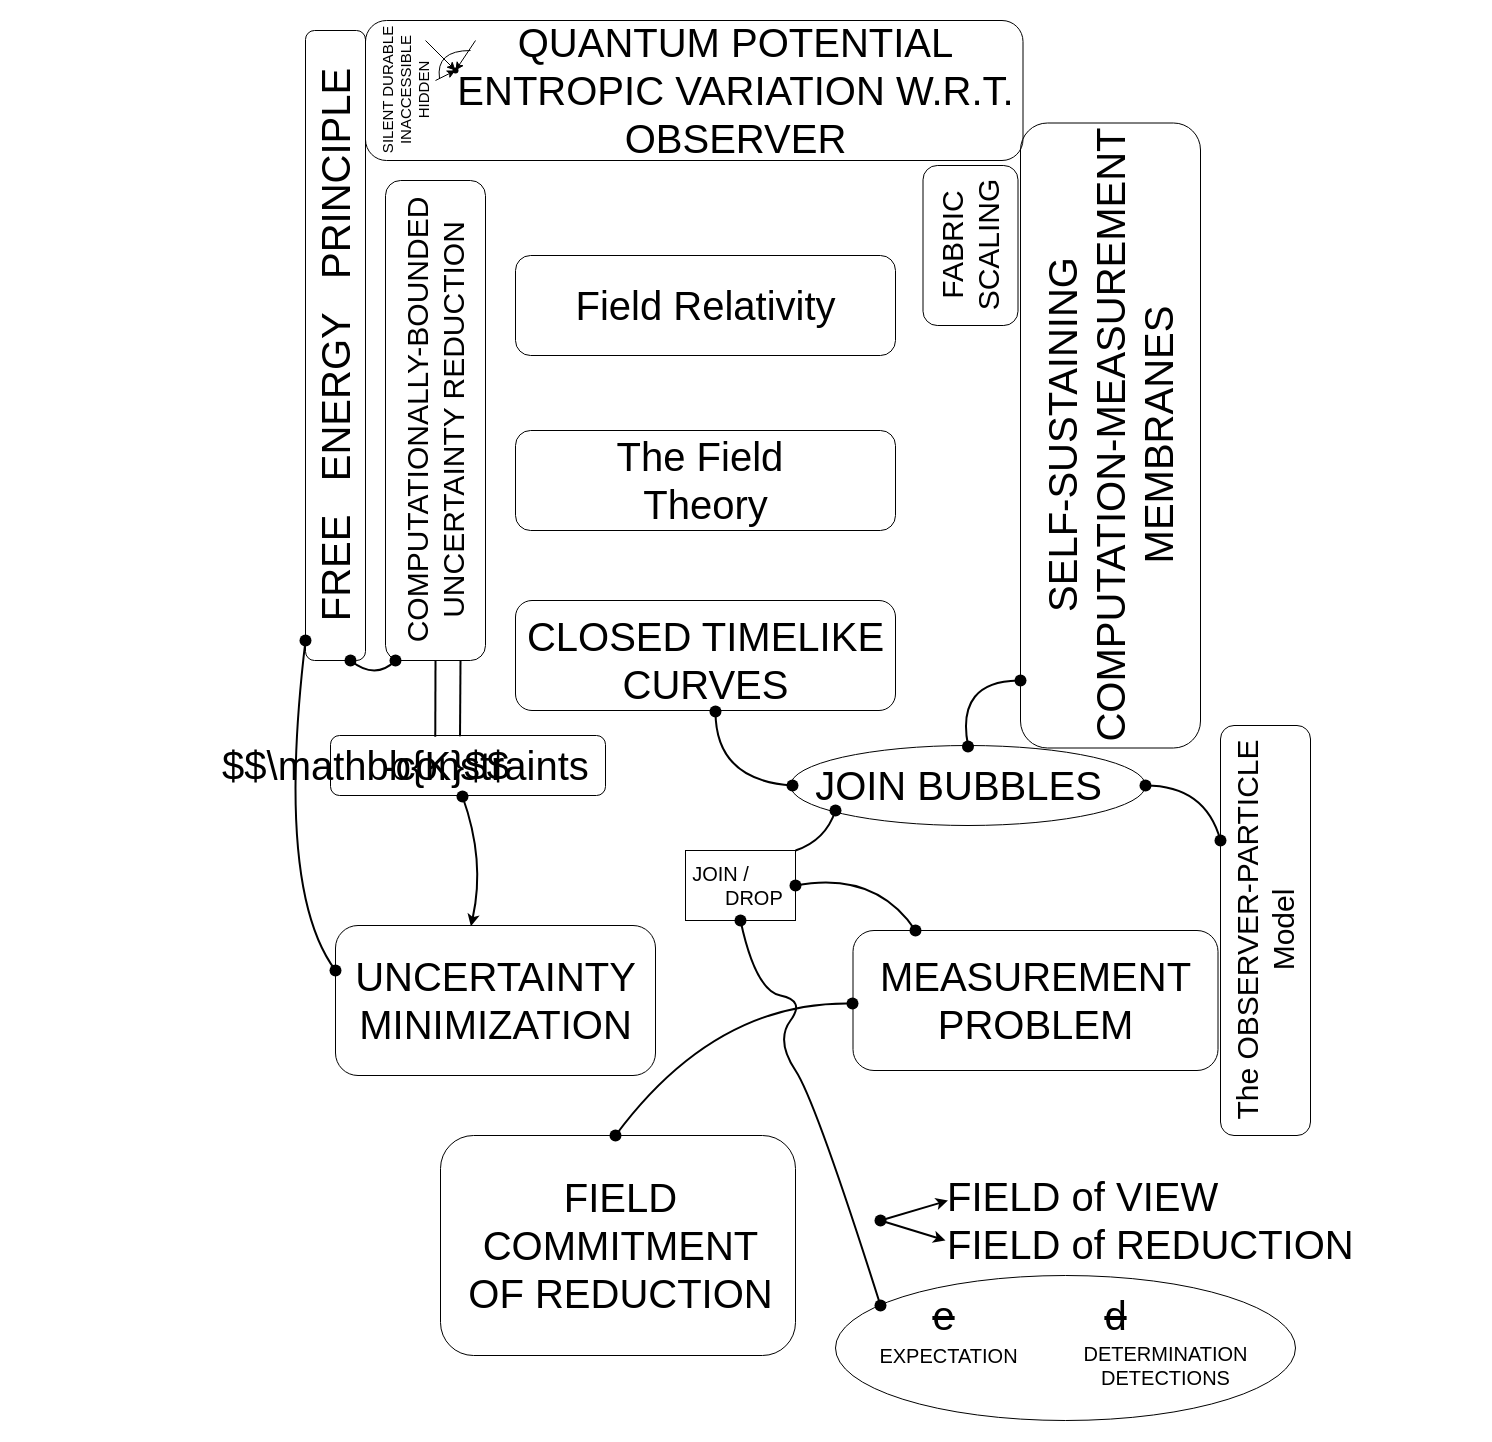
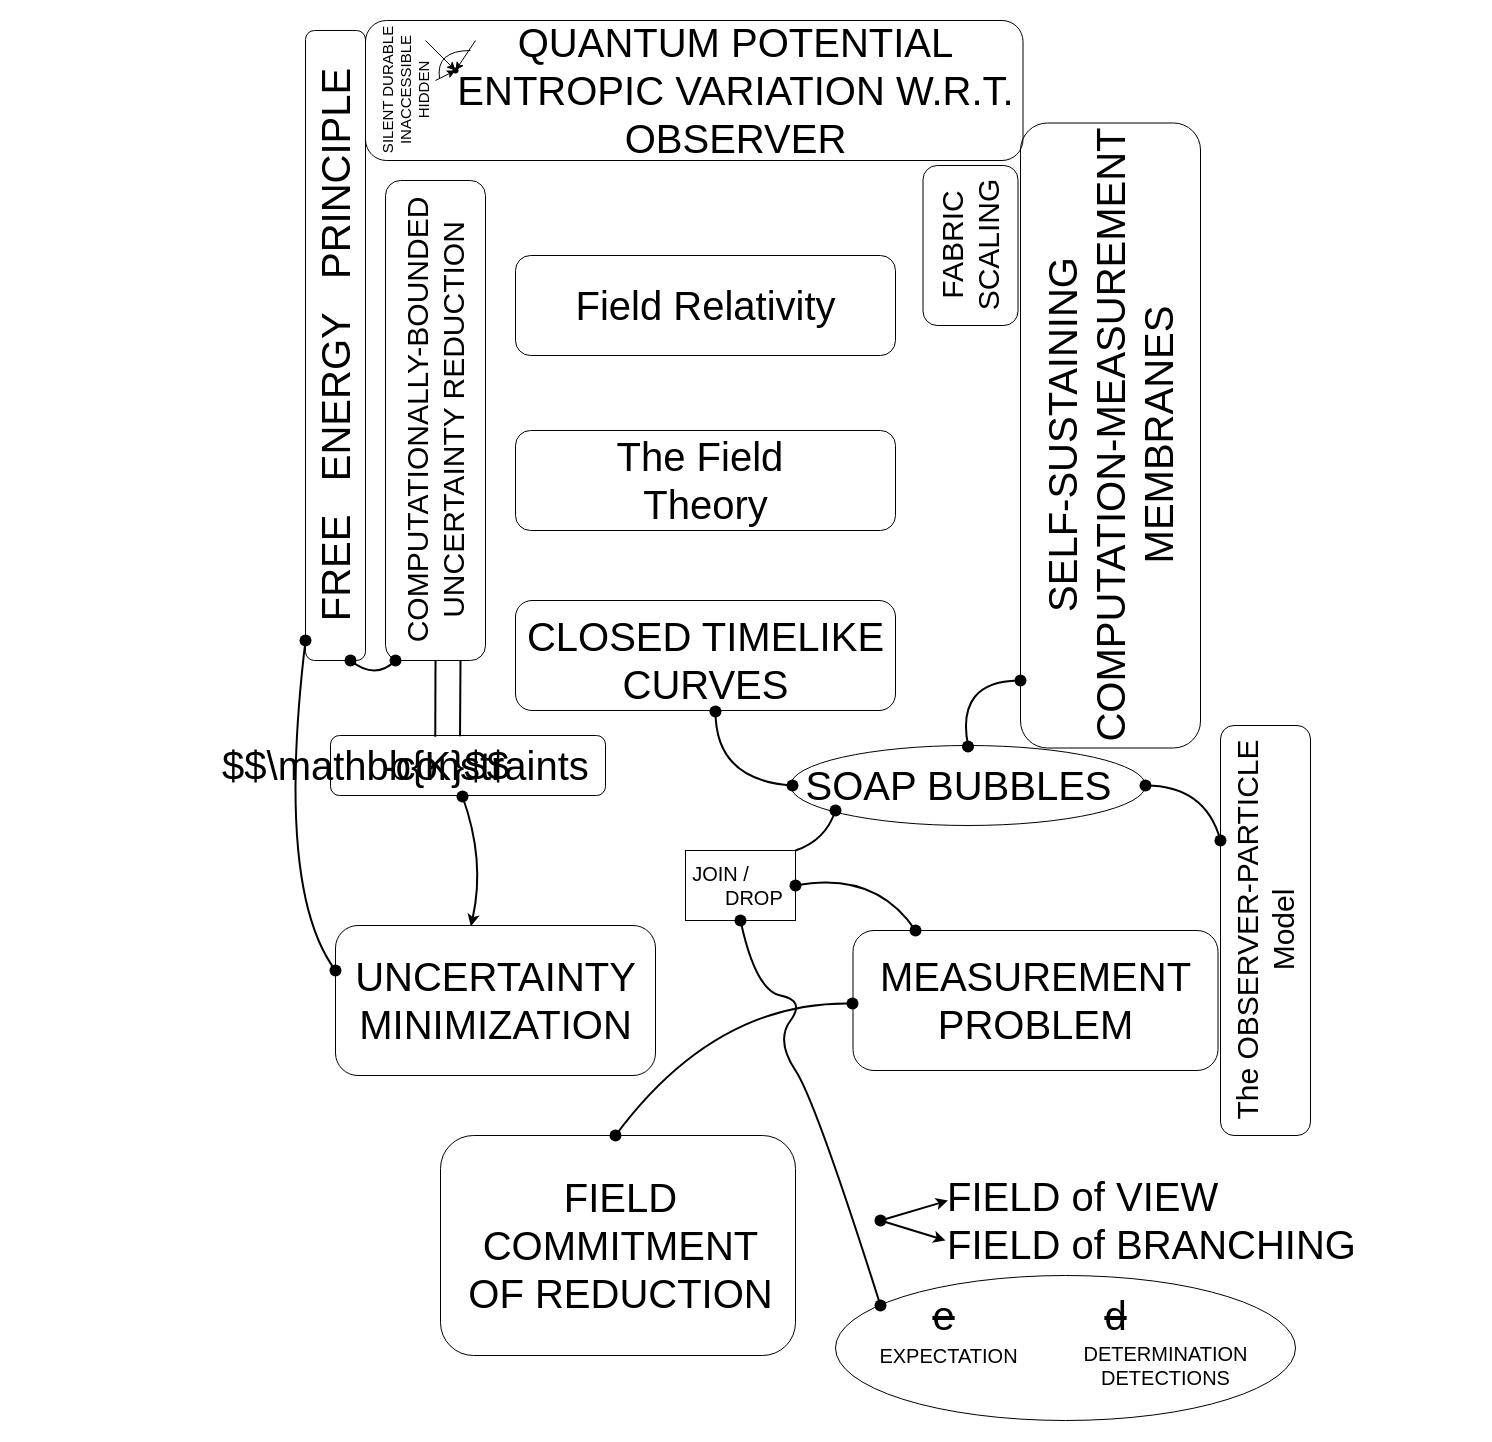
node "JOIN BUBBLES": label "JOIN BUBBLES" -> "SOAP BUBBLES"
node "FIELD of VIEW FIELD of REDUCTION": label "FIELD of VIEW FIELD of REDUCTION" -> "FIELD of VIEW FIELD of BRANCHING"
